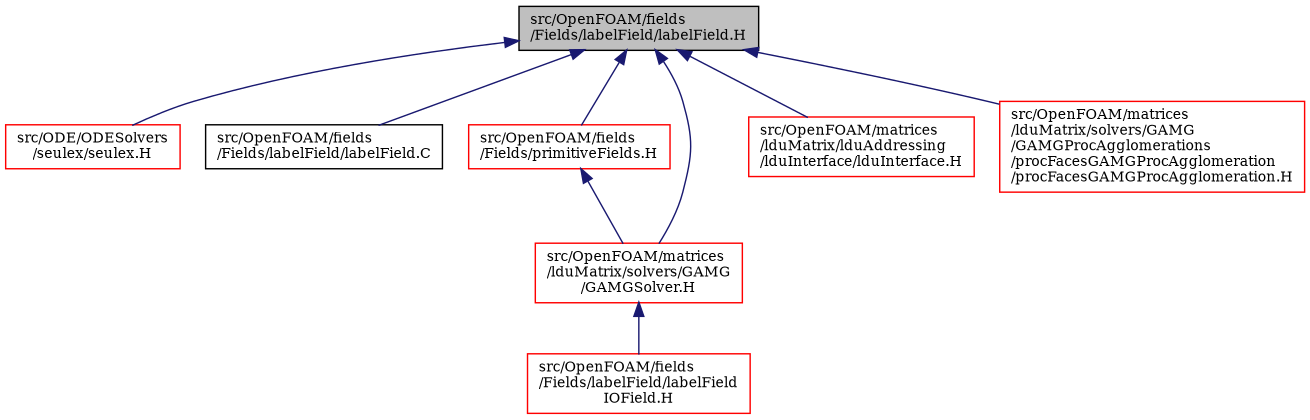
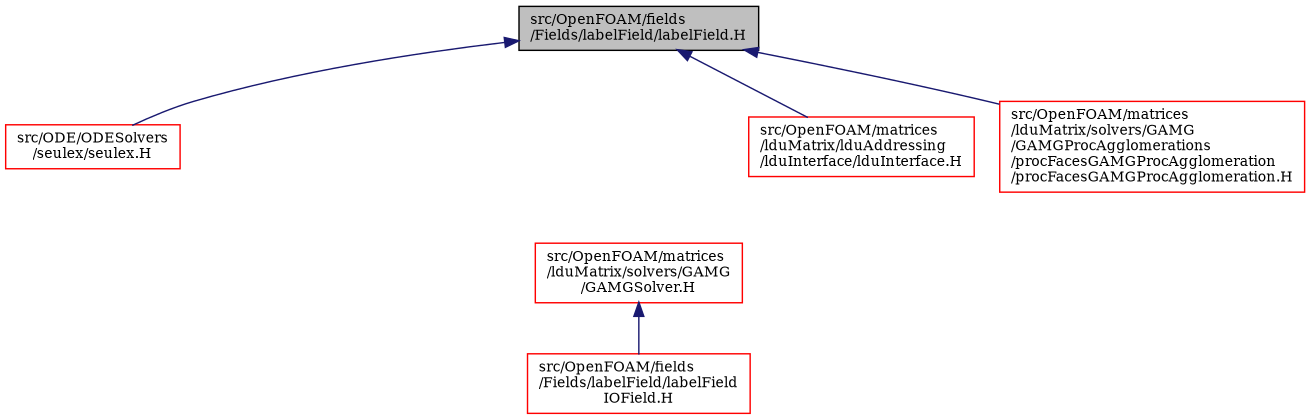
node "src/OpenFOAM/fields /Fields/labelField/labelField.C": removed
node "src/OpenFOAM/fields /Fields/primitiveFields.H": removed
edge "src/OpenFOAM/matrices /lduMatrix/solvers/GAMG /GAMGSolver.H" -> "src/OpenFOAM/fields /Fields/labelField/labelField.H": removed
